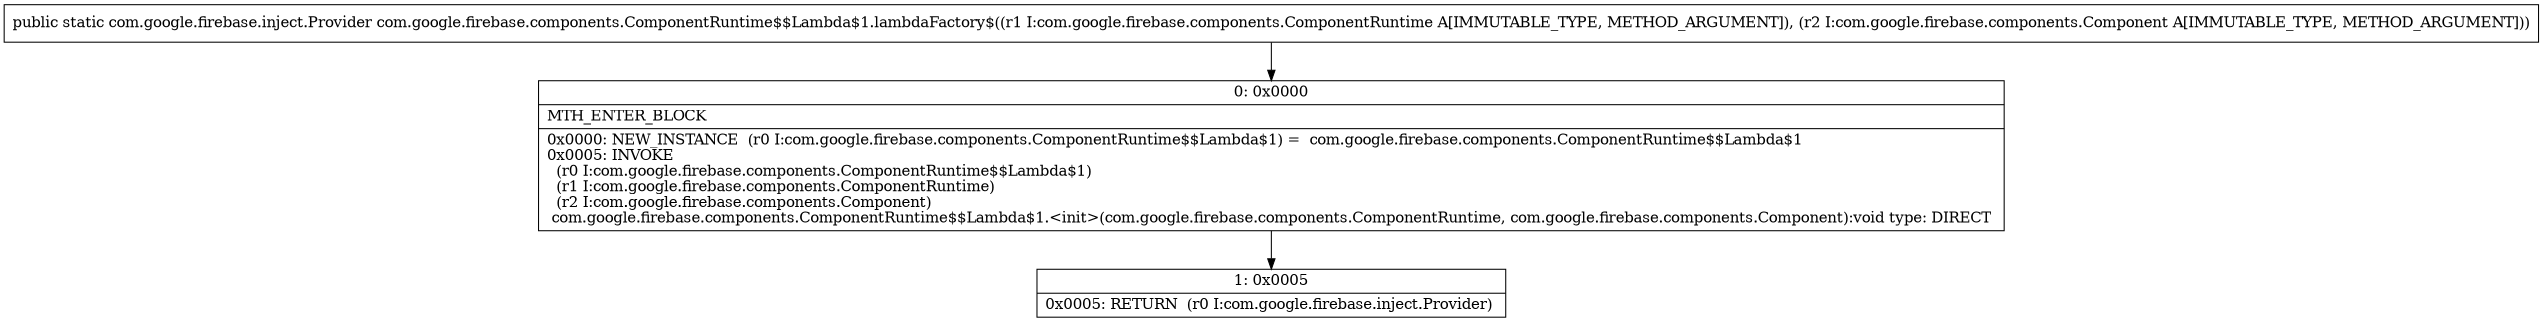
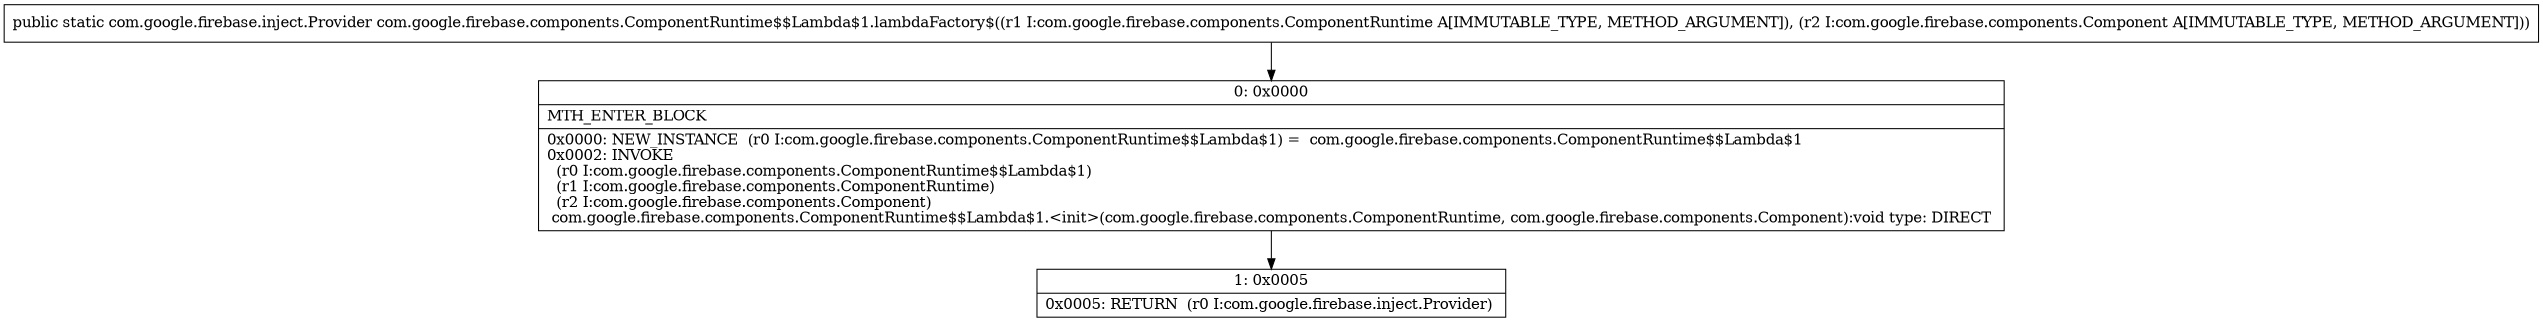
node "0: 0x0000": text "0x0005: INVOKE" -> "0x0002: INVOKE"
